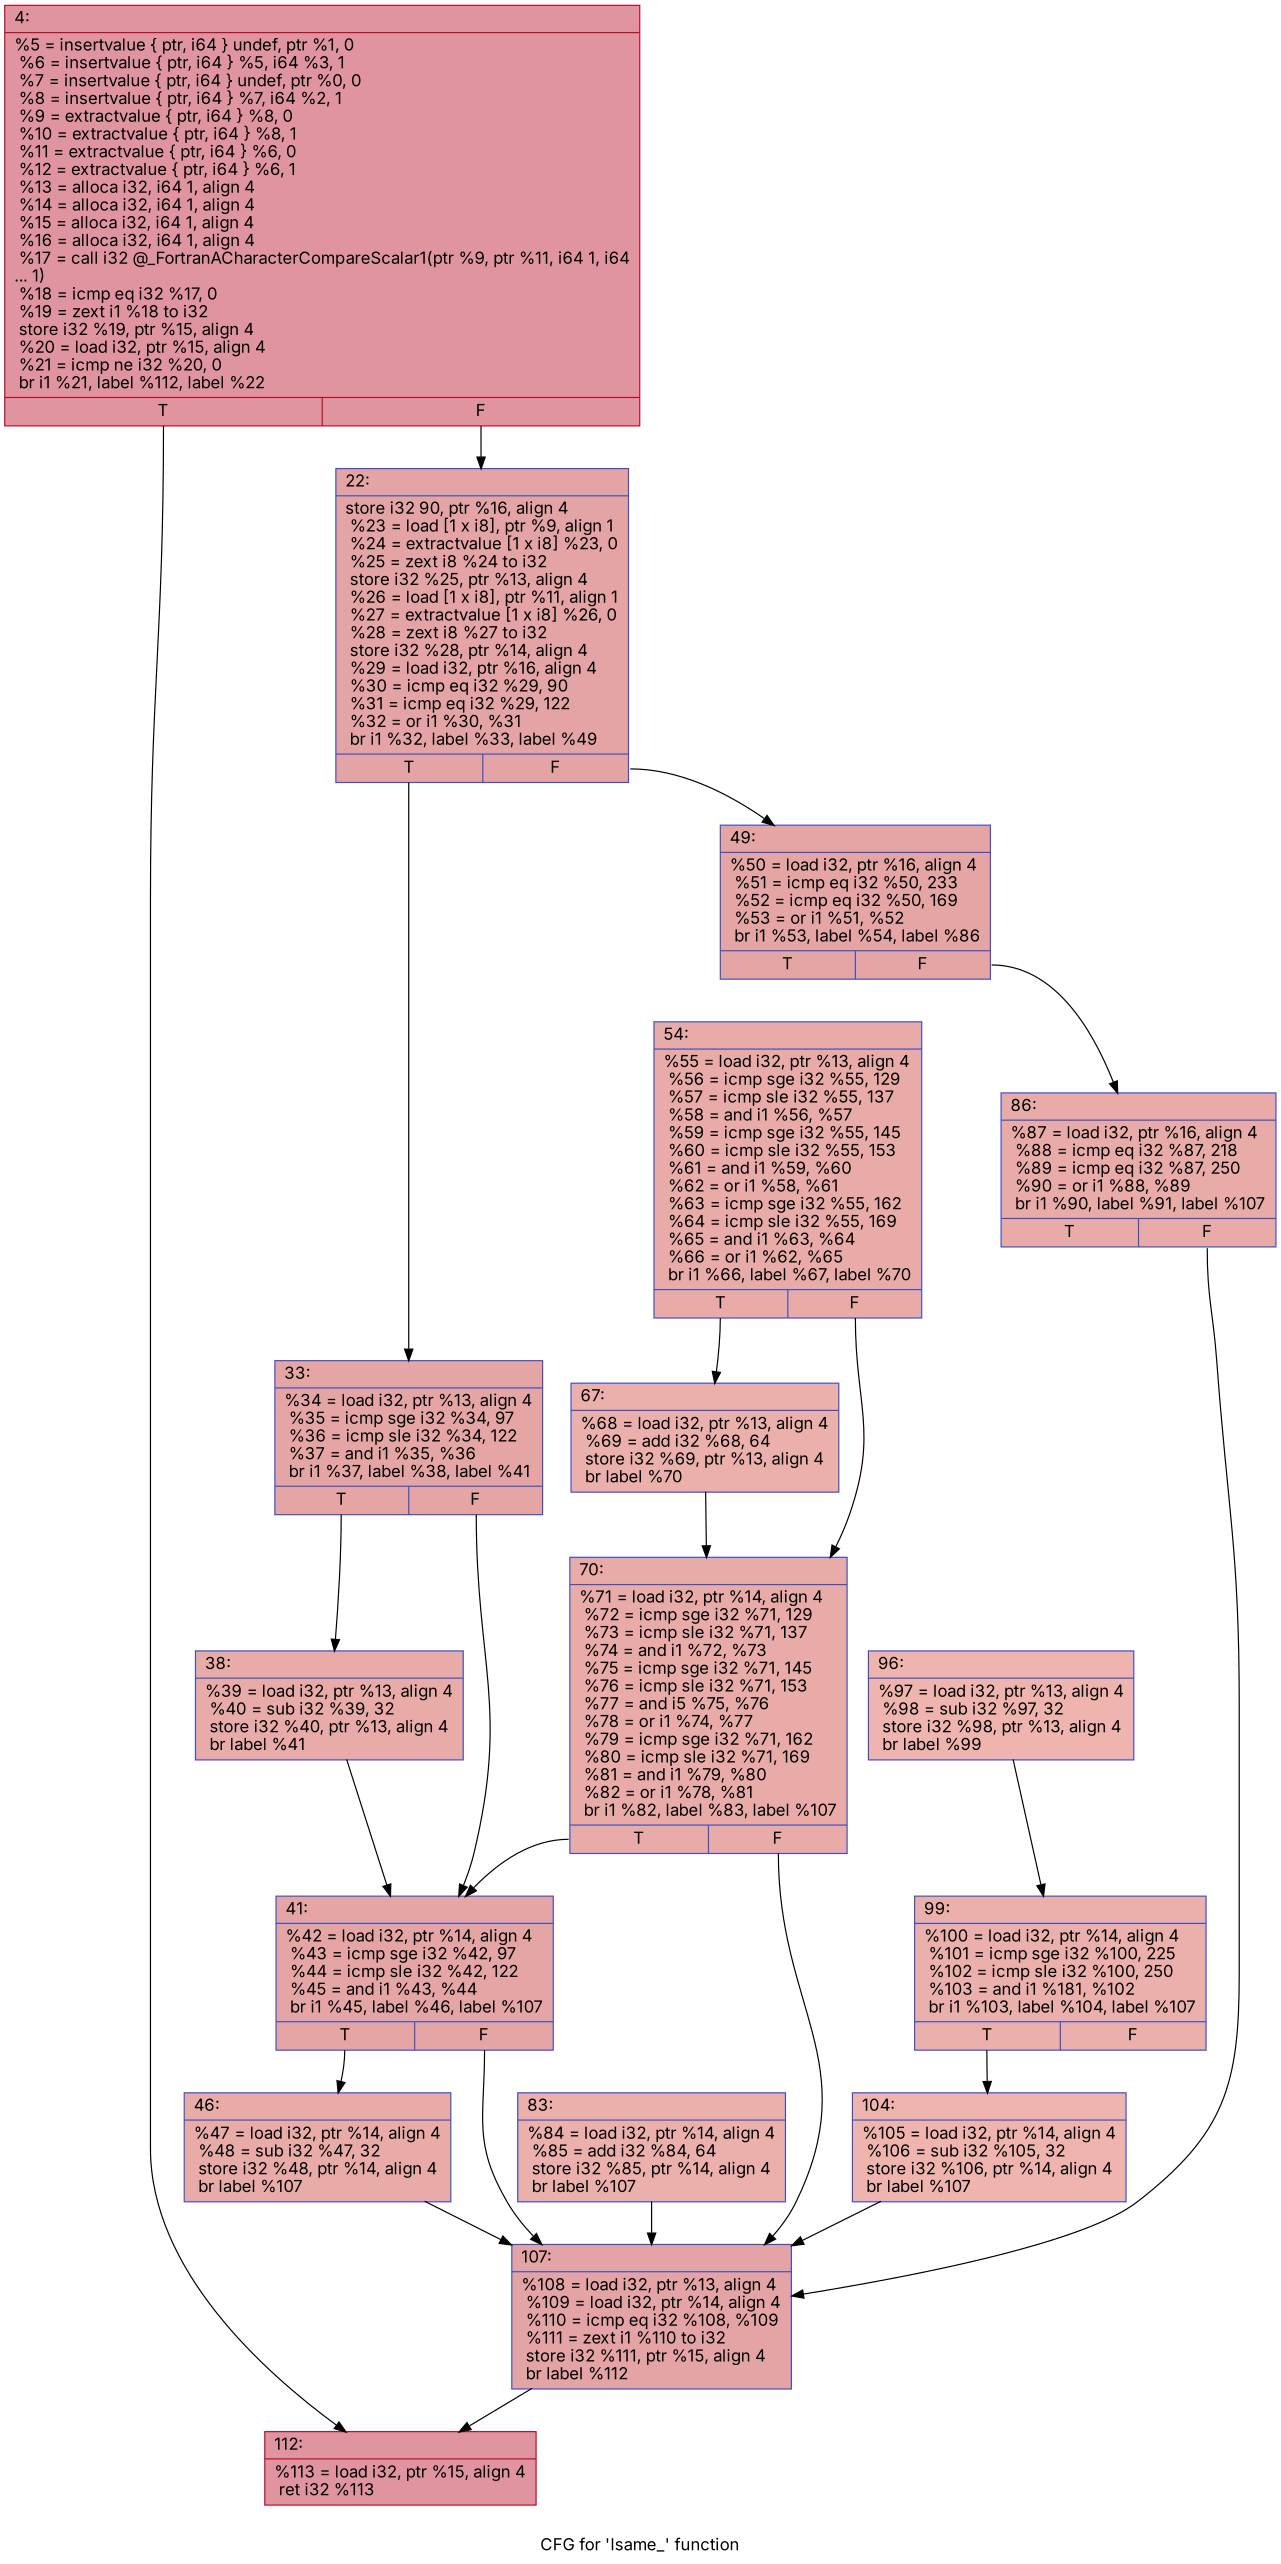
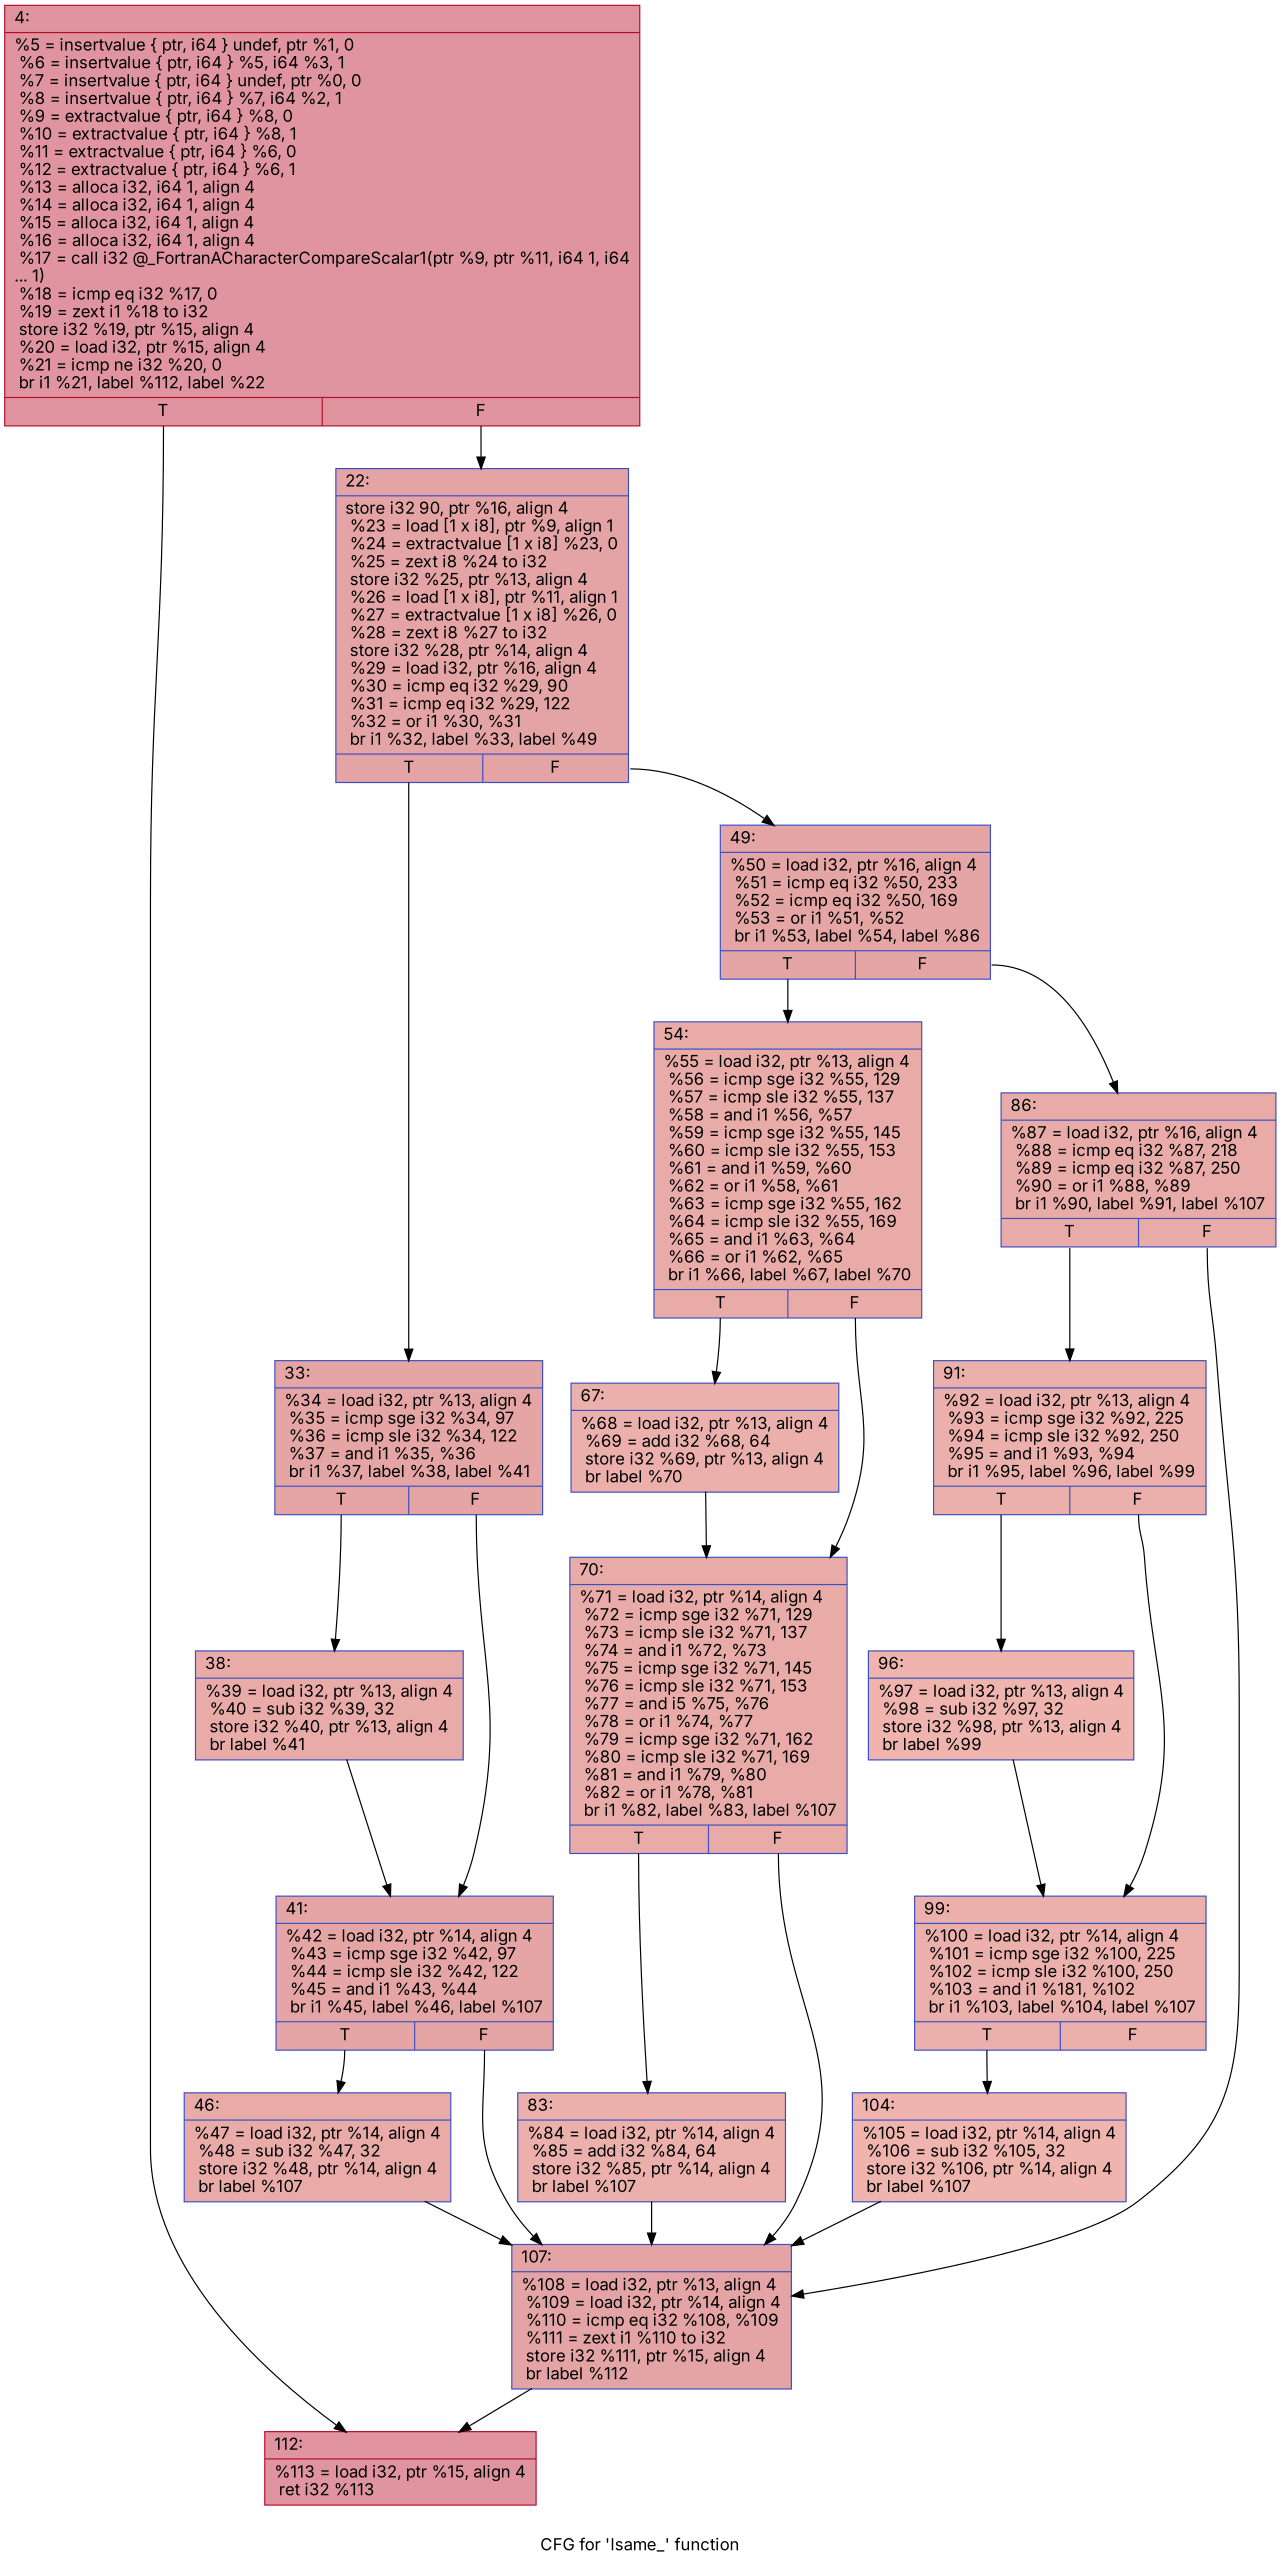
edge "49:" -> "54:": added
node "91:": added
edge "70:" -> "41:": now "70:" -> "83:"
